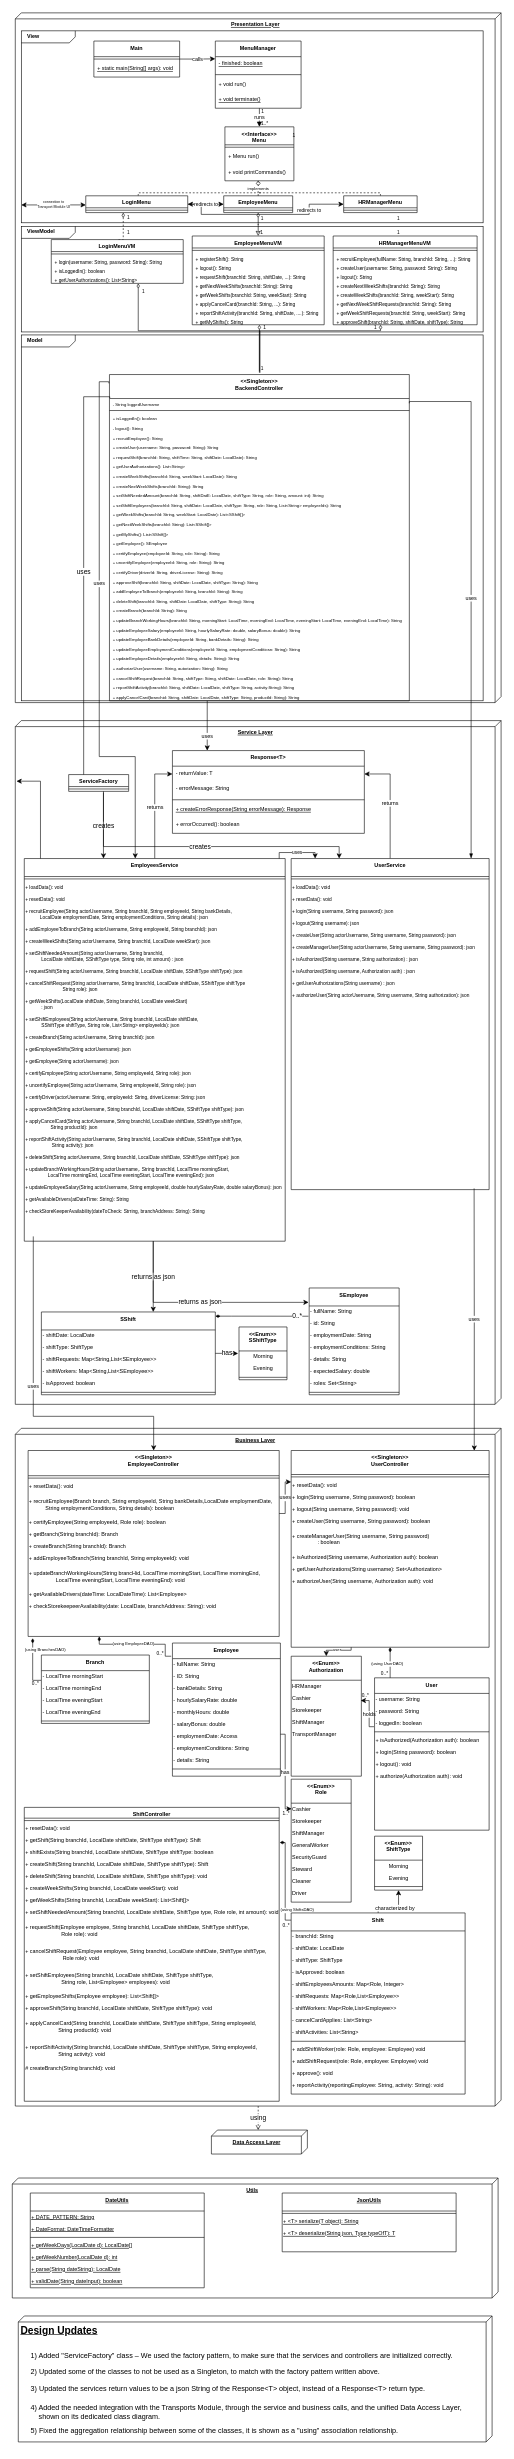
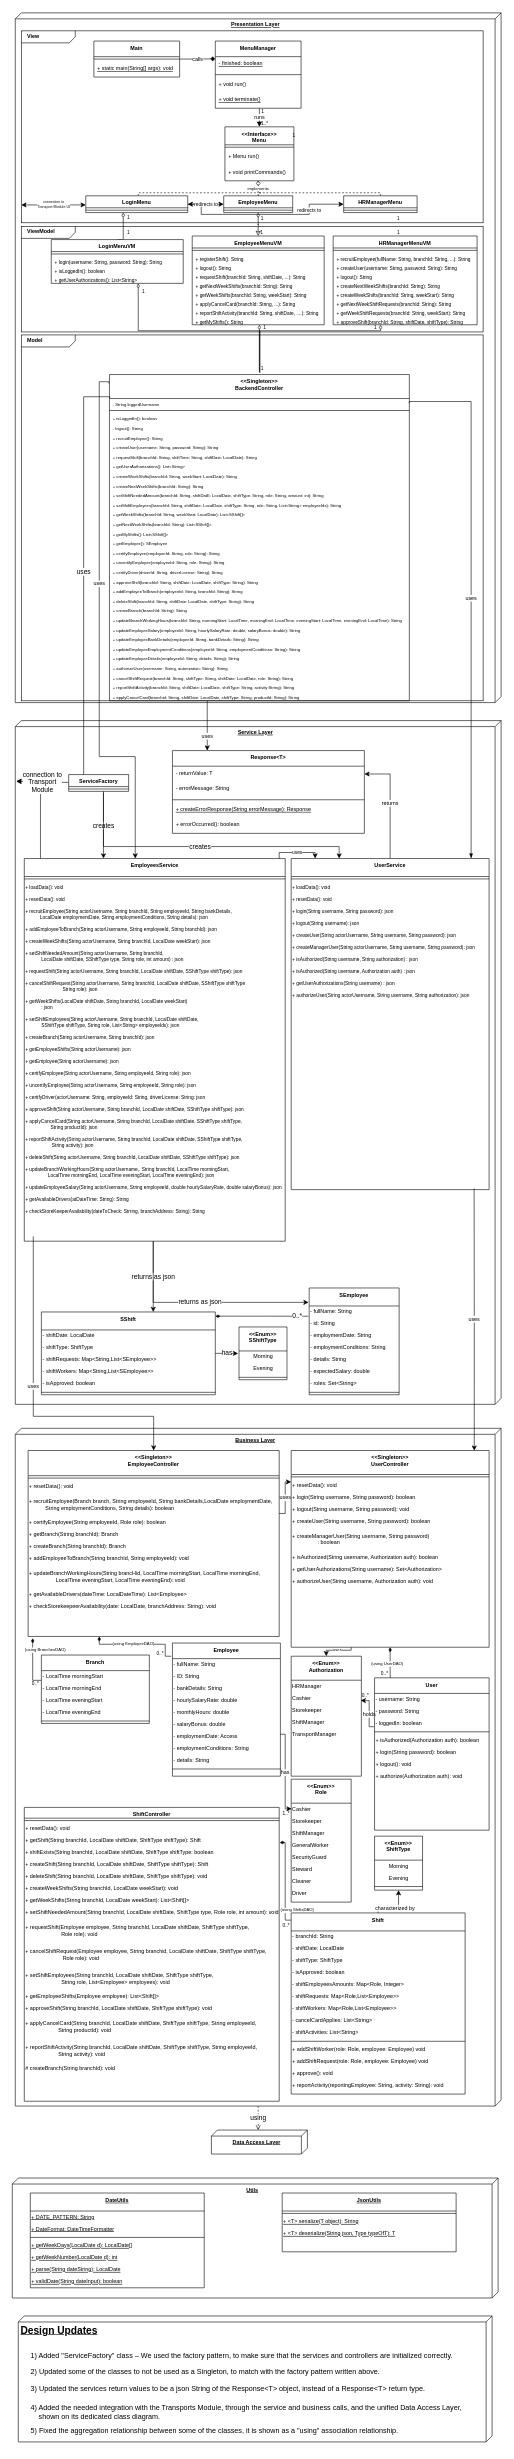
edge "Main" -> "- finished: boolean": arrowhead classic -> diamond
edge "LoginMenuVM" -> "LoginMenu": style dashed -> solid
edge "ServiceFactory" -> "Service Layer": added, label "connection to Transport Module"
edge "EmployeesService" -> "- returnValue: T": removed, label "returns"
